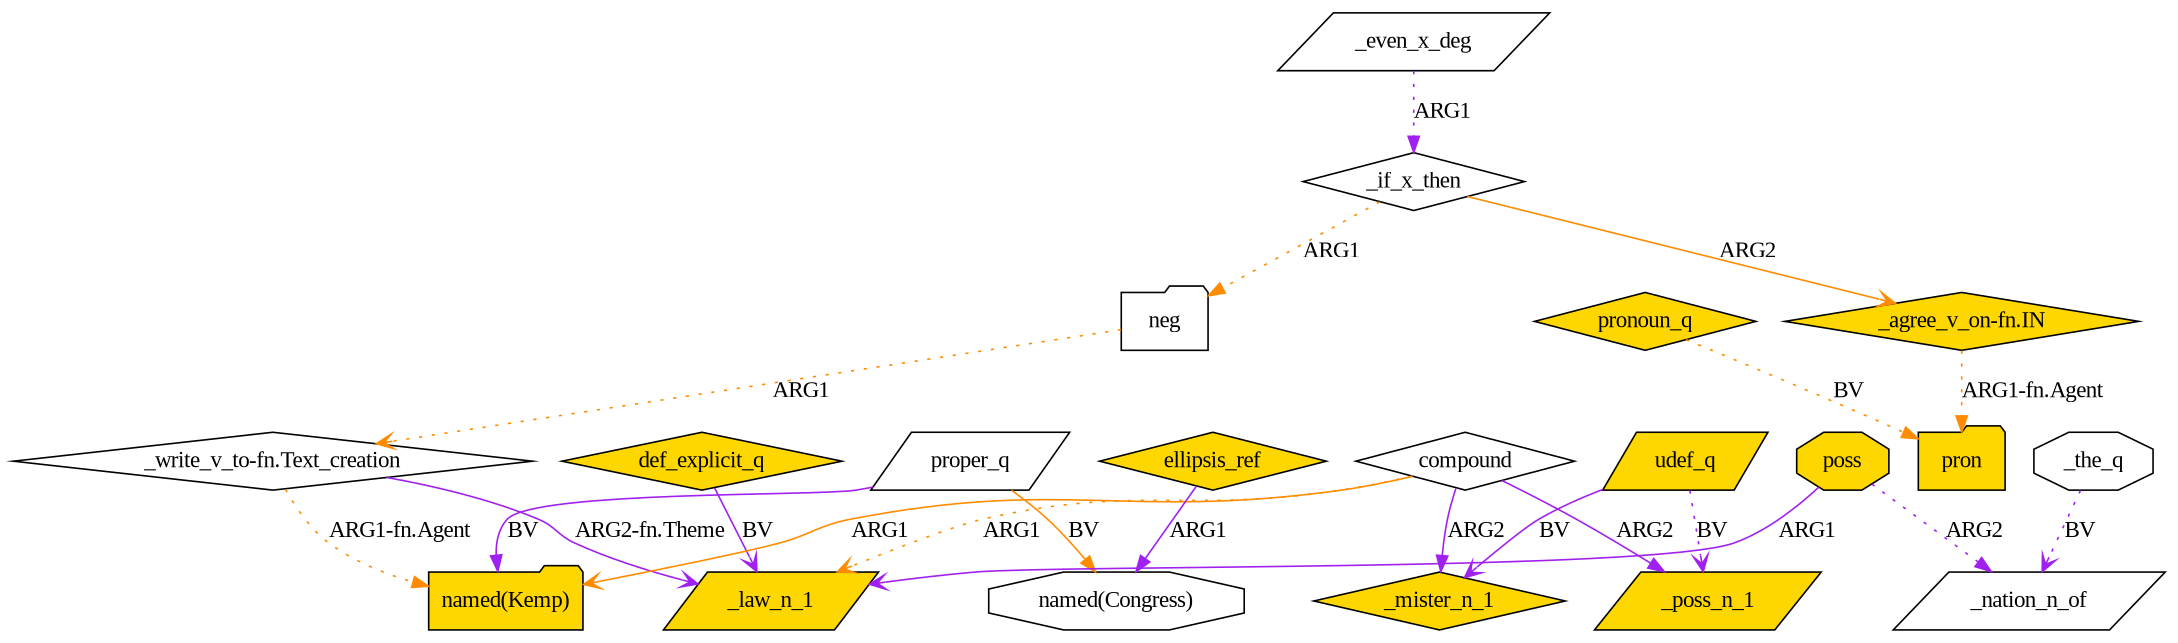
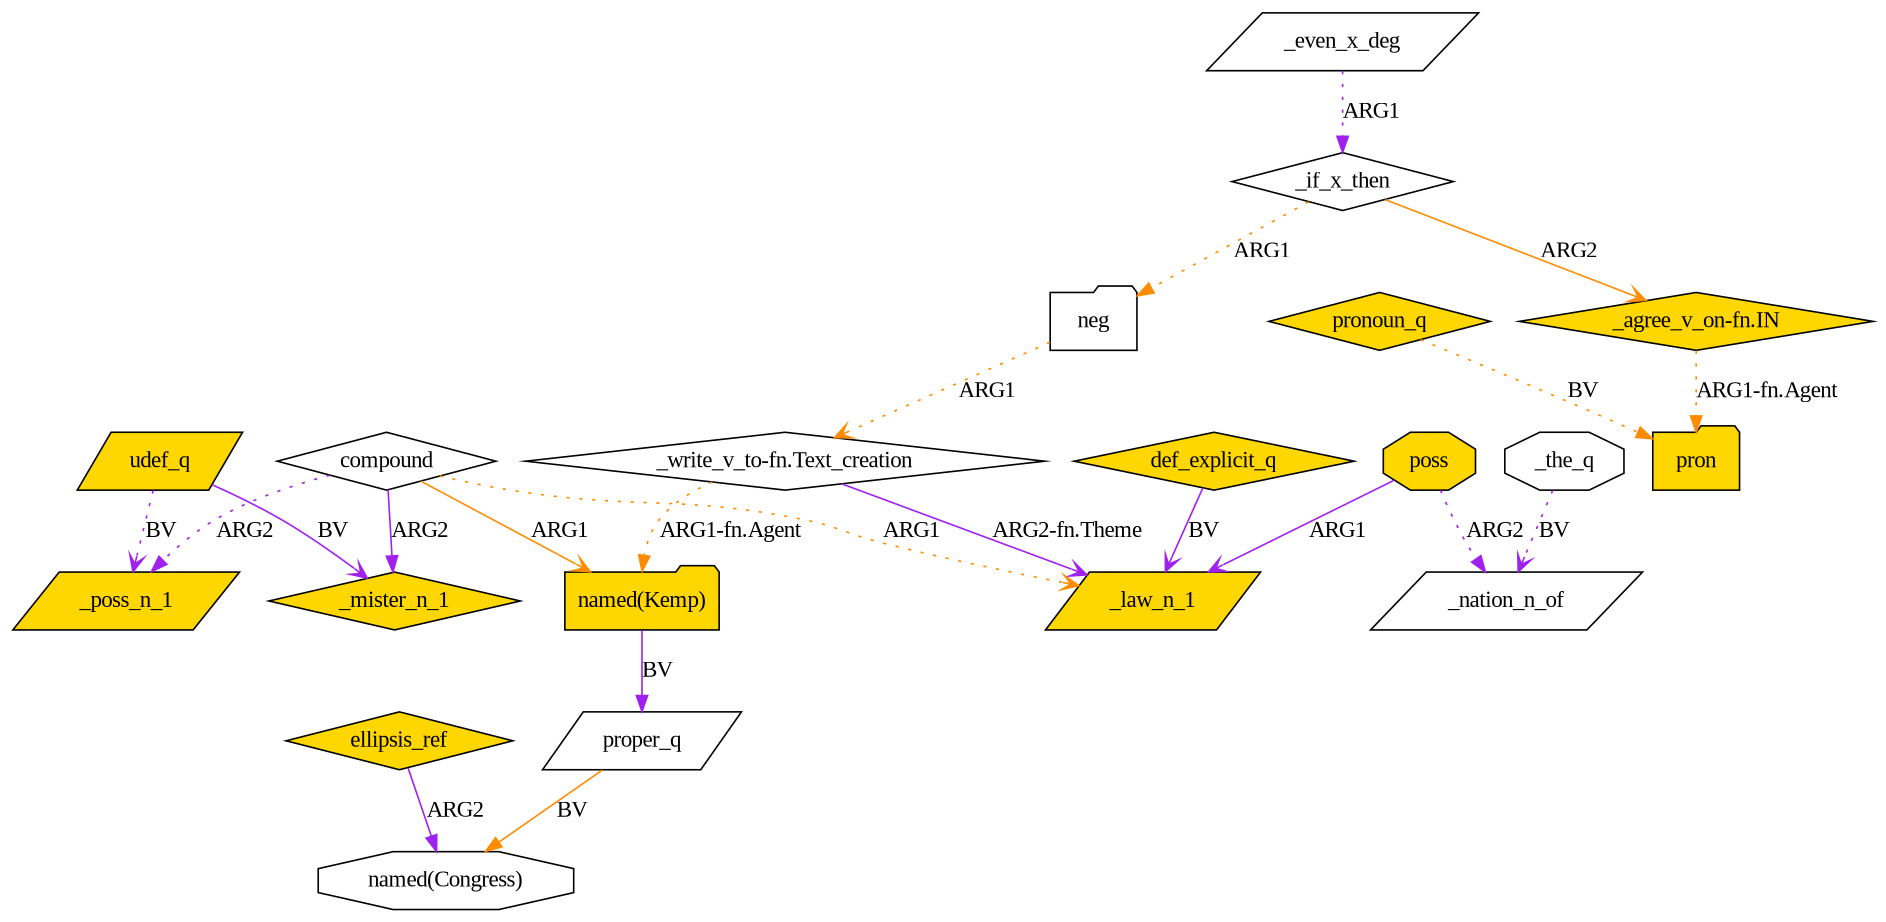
edge "proper_q" -> "named(Kemp)": reversed
edge "compound" -> "_poss_n_1": style solid -> dotted
edge "ellipsis_ref" -> "named(Congress)": label "ARG1" -> "ARG2"
